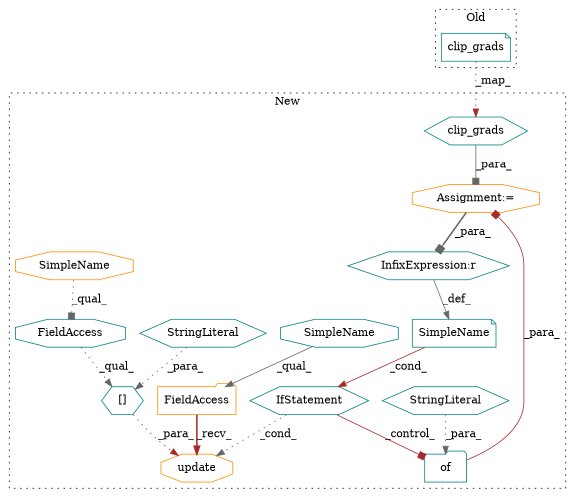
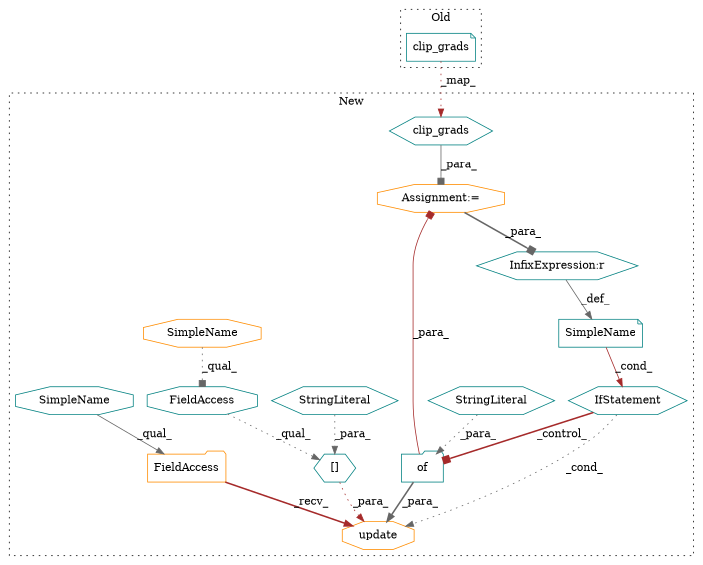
edge "IfStatement" -> "of": style solid -> bold
edge "of" -> "update": added, label "_para_"
